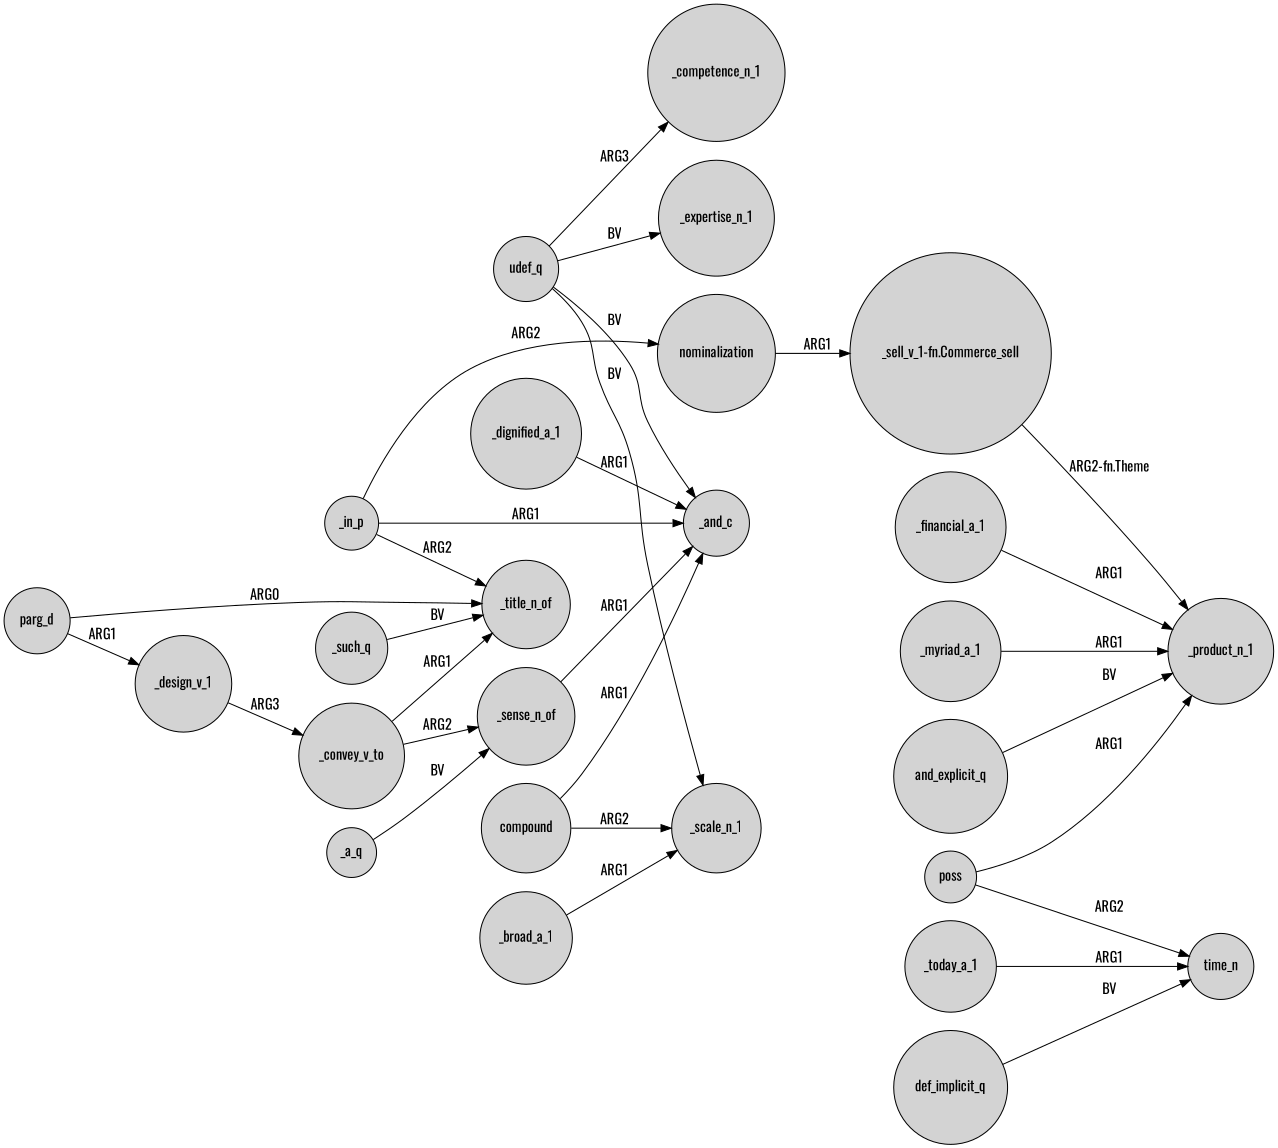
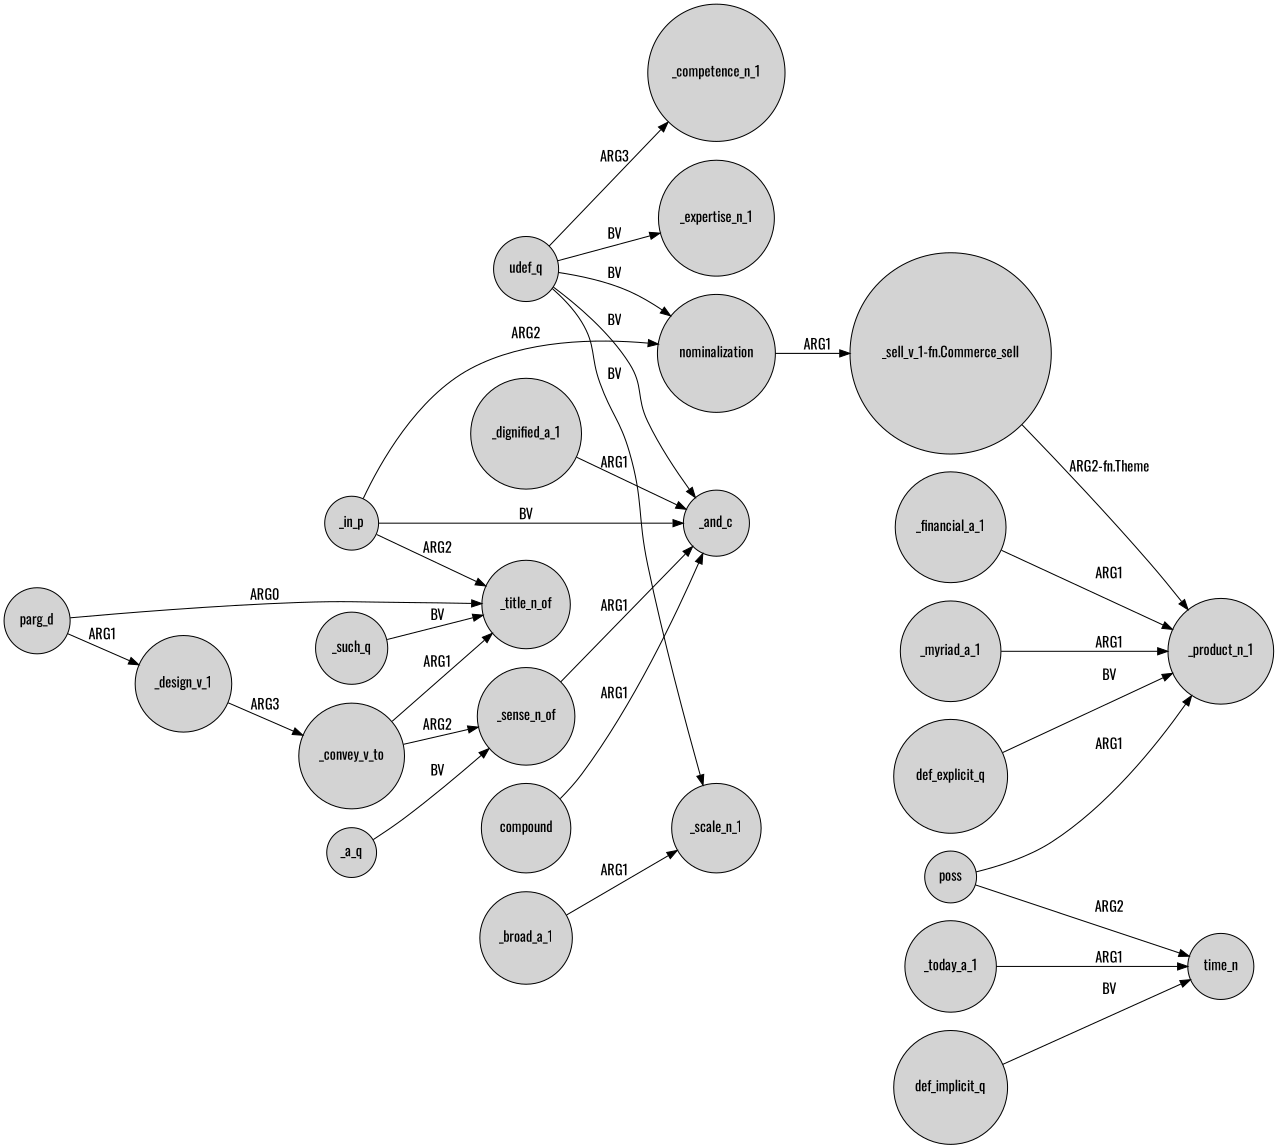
edge "udef_q" -> "nominalization": added, label "BV"
edge "_in_p" -> "_and_c": label "ARG1" -> "BV"
node "and_explicit_q": label "and_explicit_q" -> "def_explicit_q"
edge "compound" -> "_scale_n_1": removed, label "ARG2"
